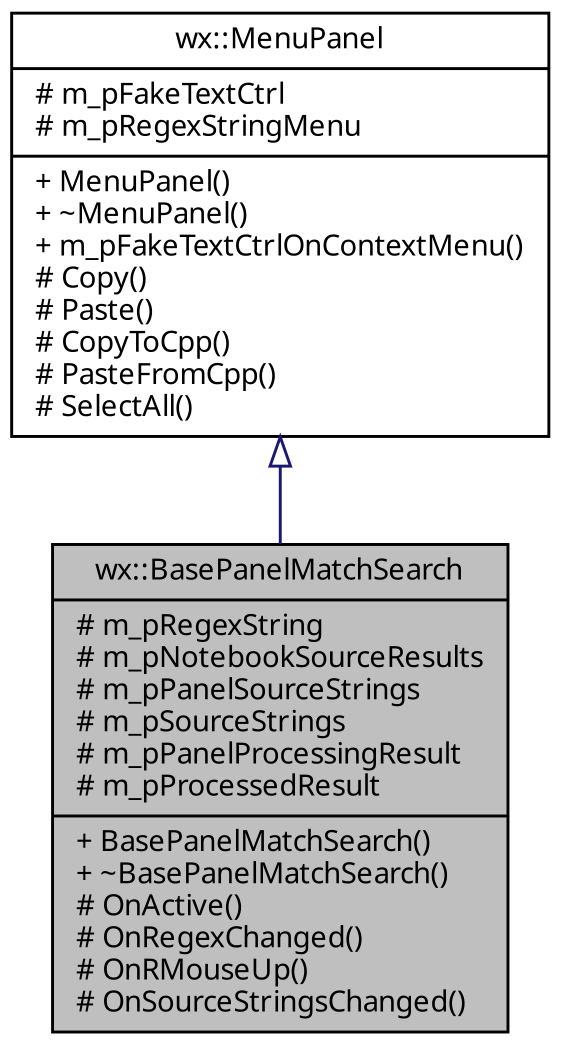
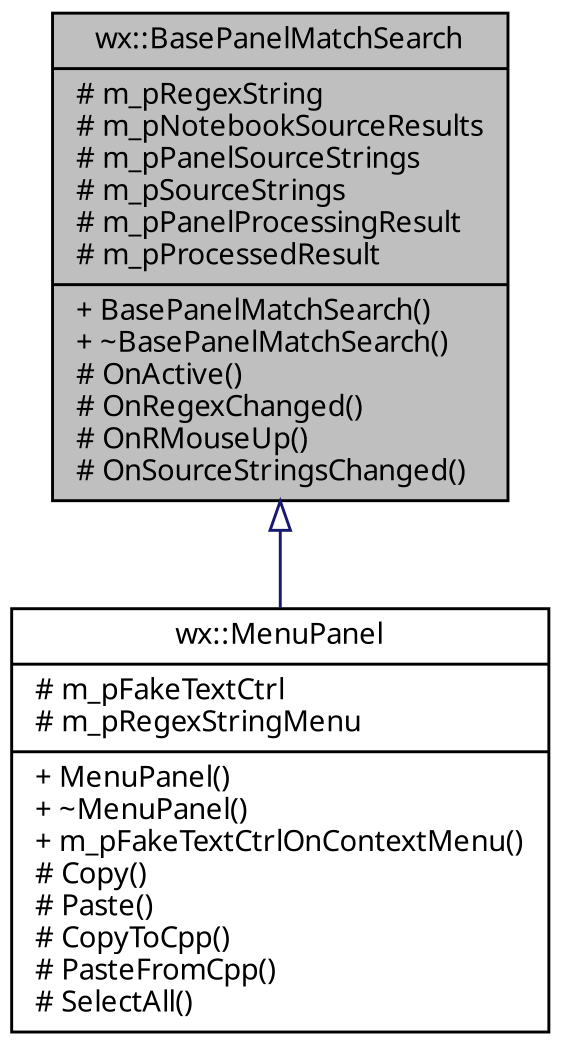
edge "wx::BasePanelMatchSearch" -> "wx::MenuPanel": reversed
